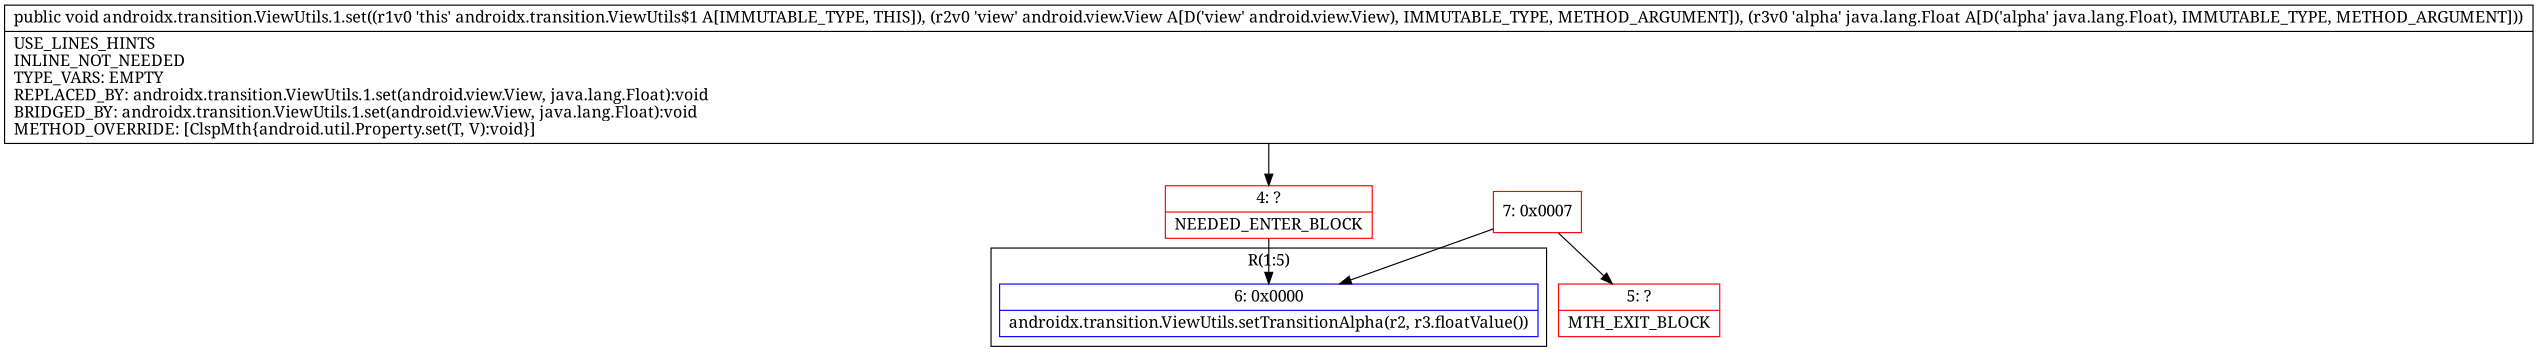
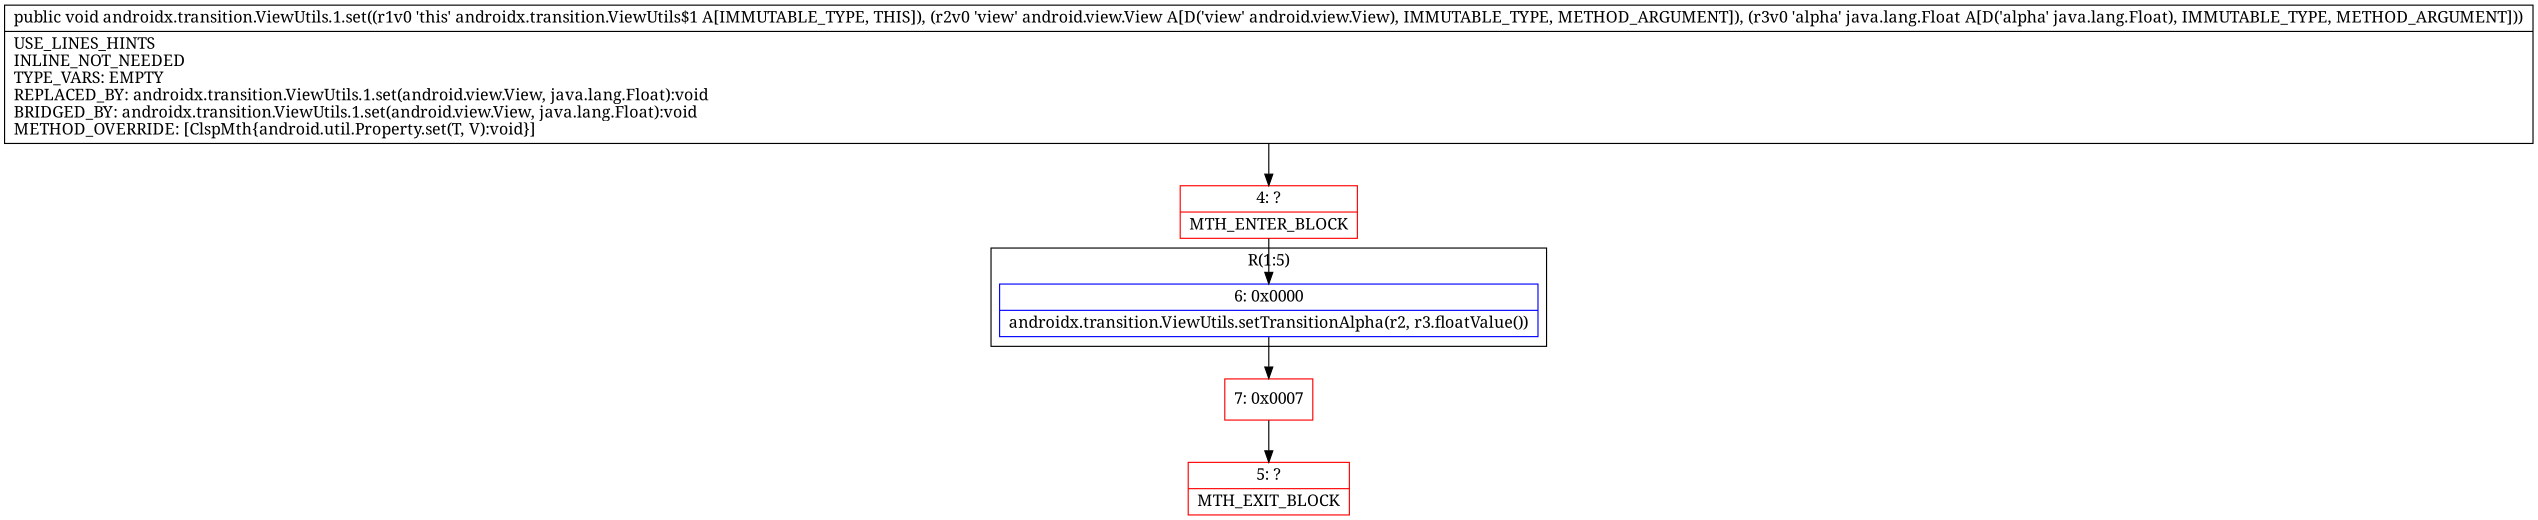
node "4: ?": text "NEEDED_ENTER_BLOCK" -> "MTH_ENTER_BLOCK"
edge "7: 0x0007" -> "6: 0x0000": reversed
